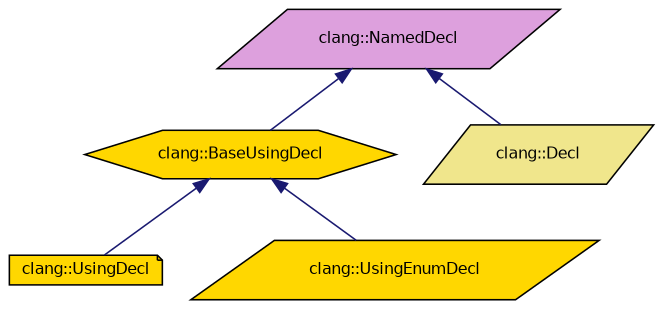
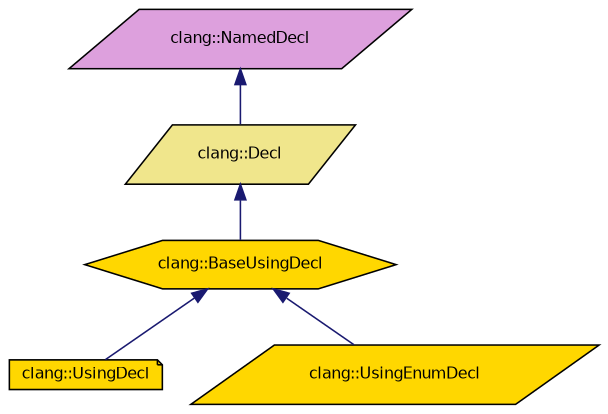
edge "clang::BaseUsingDecl" -> "clang::NamedDecl": now "clang::BaseUsingDecl" -> "clang::Decl"
